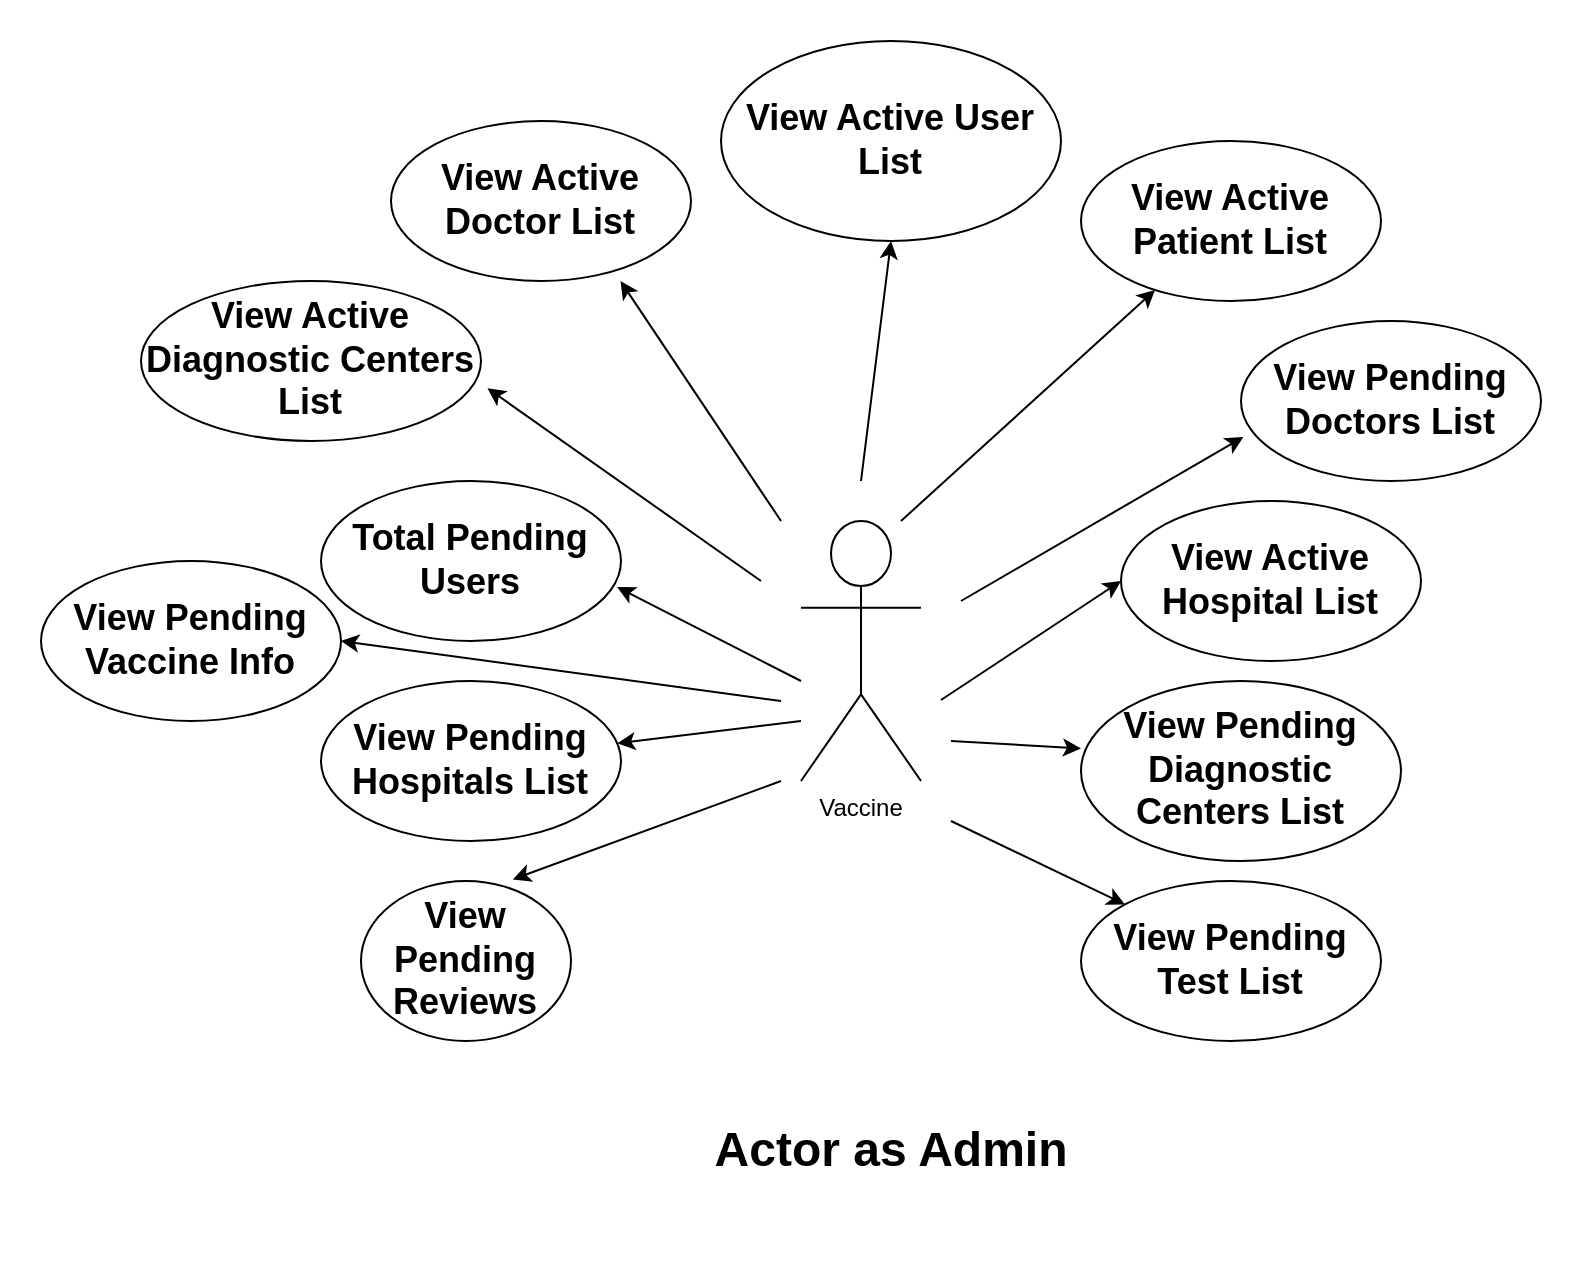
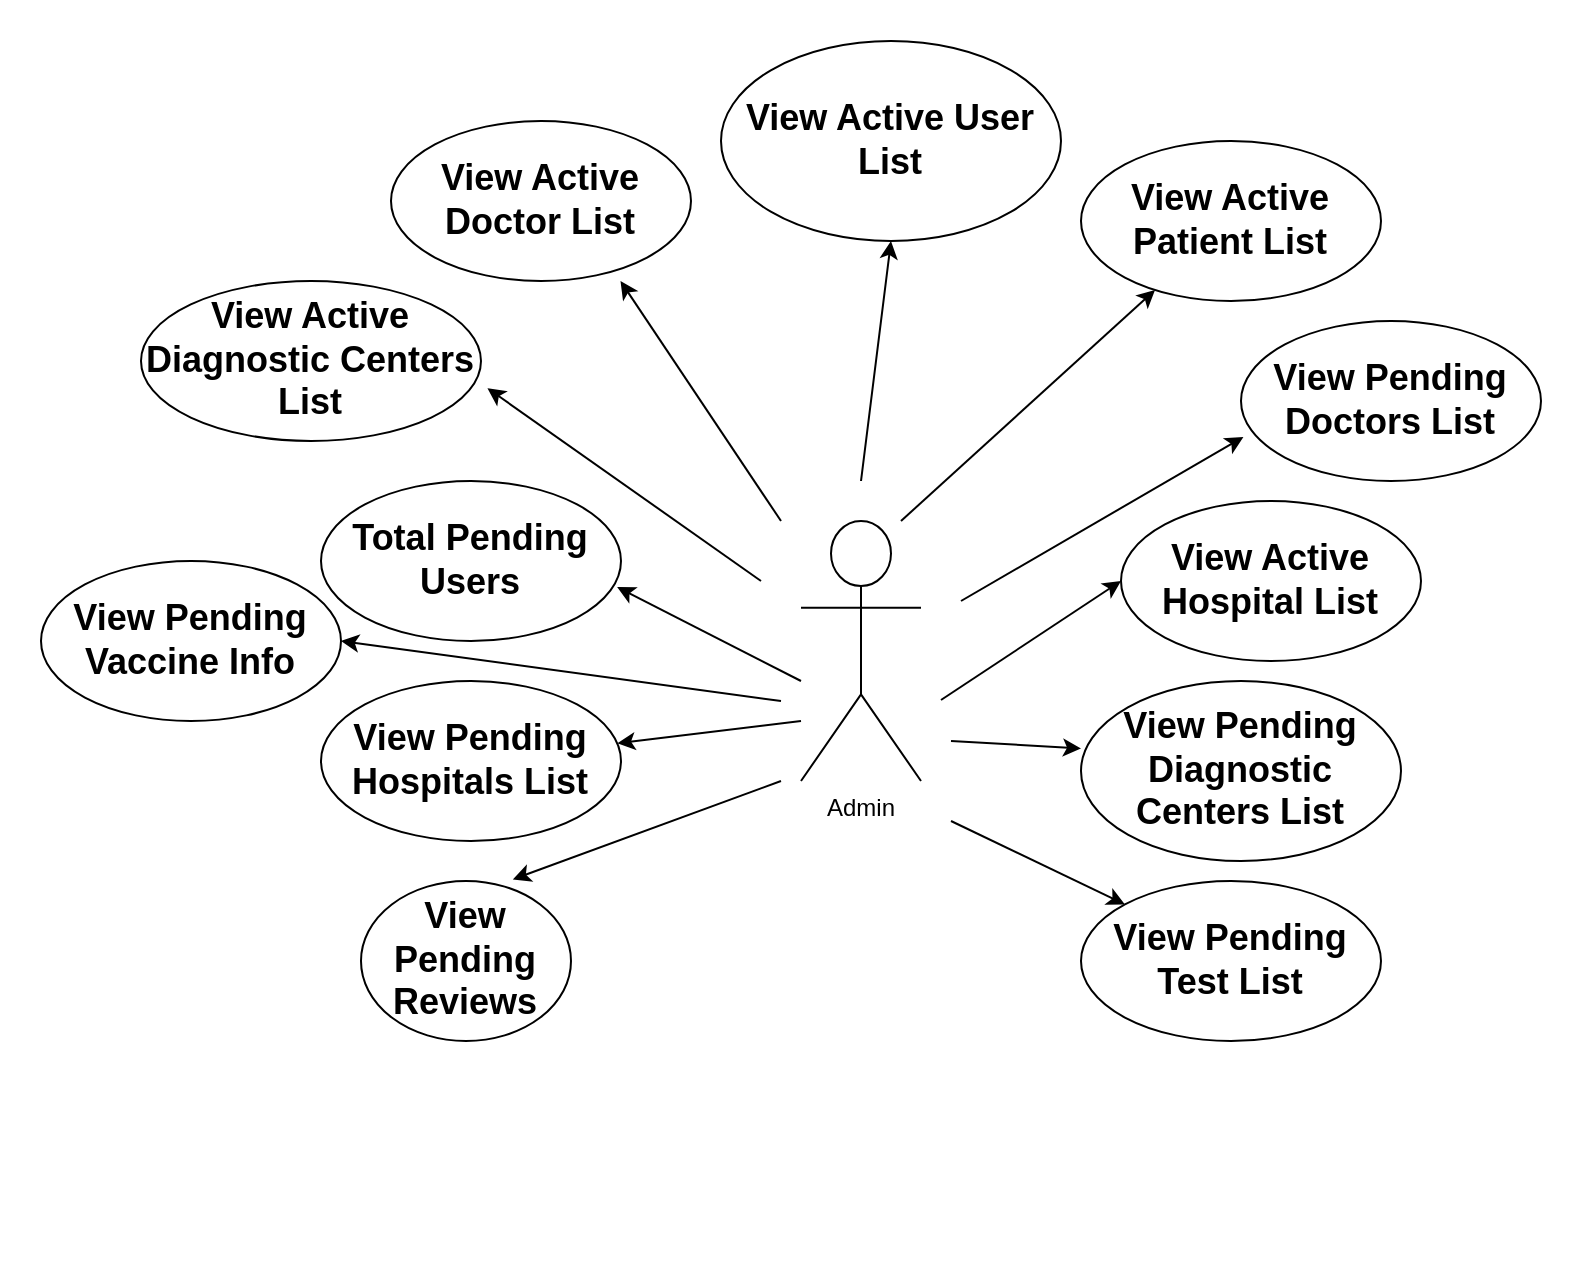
node "Vaccine": label "Vaccine" -> "Admin"
node "Actor as Admin": removed
